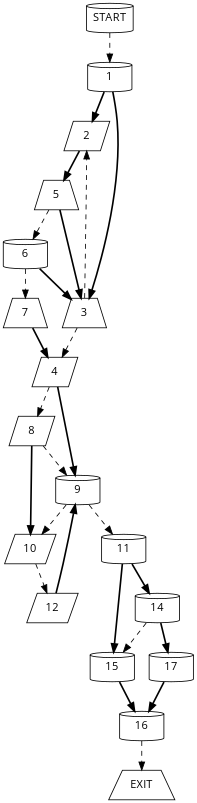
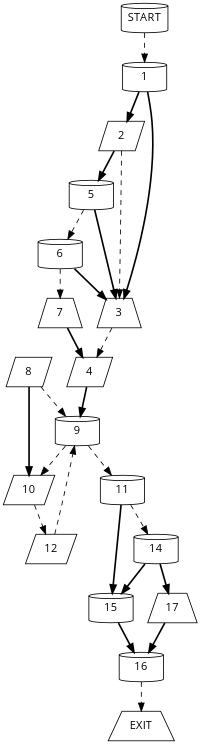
node "5": shape trapezium -> cylinder
edge "3" -> "2": reversed
edge "4" -> "8": removed
edge "12" -> "9": style bold -> dashed
edge "11" -> "14": style bold -> dashed
edge "14" -> "15": style dashed -> bold
node "17": shape cylinder -> trapezium
